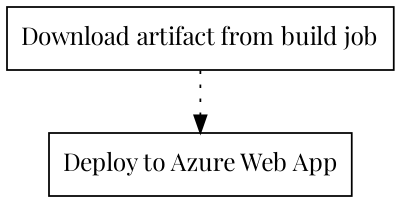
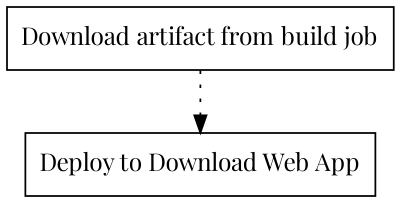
node "Deploy to Azure Web App": label "Deploy to Azure Web App" -> "Deploy to Download Web App"
